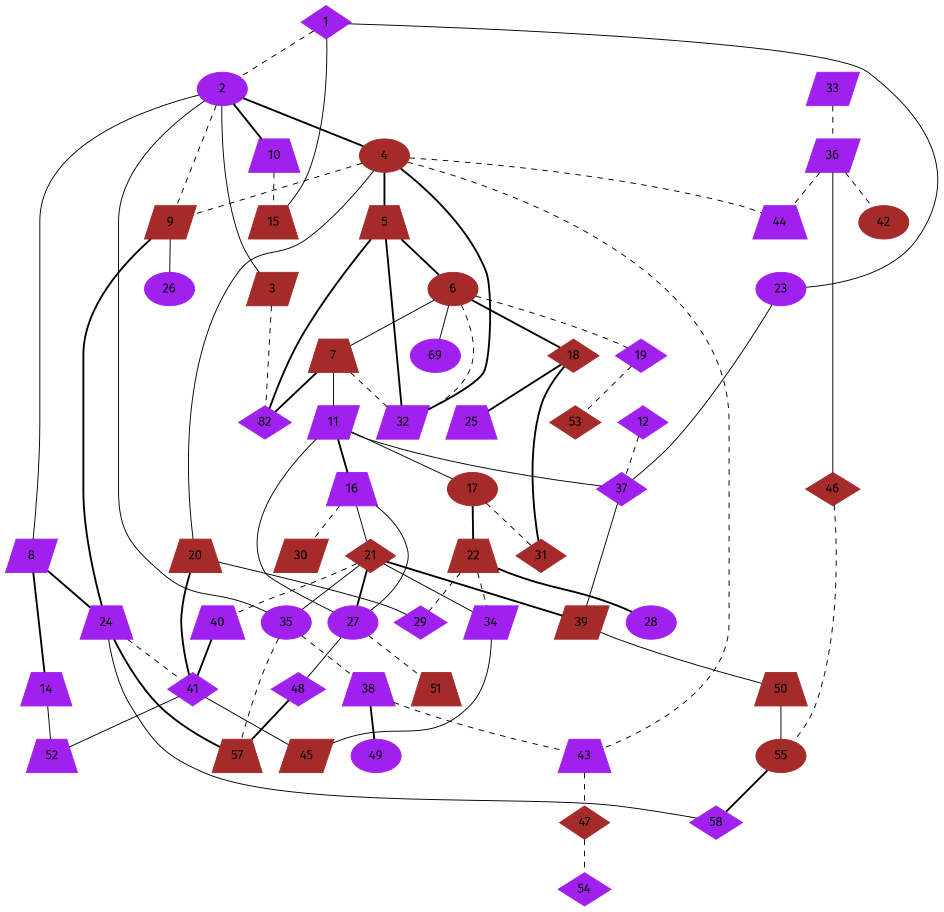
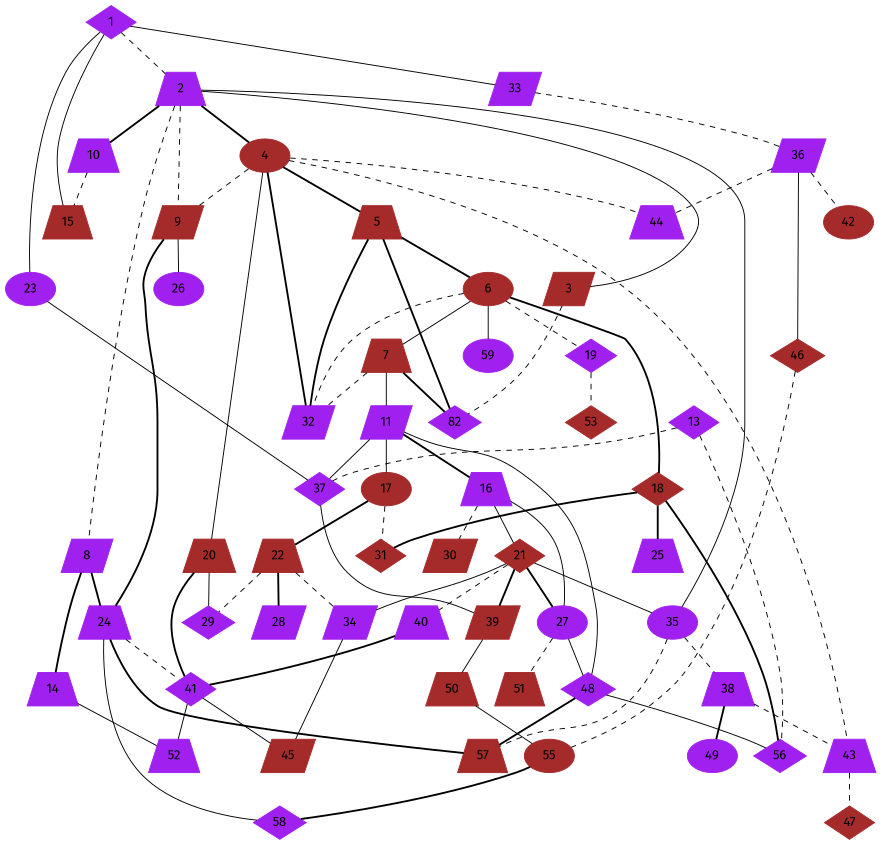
edge "1" -- "33": added
node "2": shape ellipse -> trapezium
edge "2" -- "8": style solid -> dashed
node "69": label "69" -> "59"
node "12": label "12" -> "13"
edge "11" -- "27": now "11" -- "48"
node "28": shape ellipse -> parallelogram
node "56": added
node "54": removed
